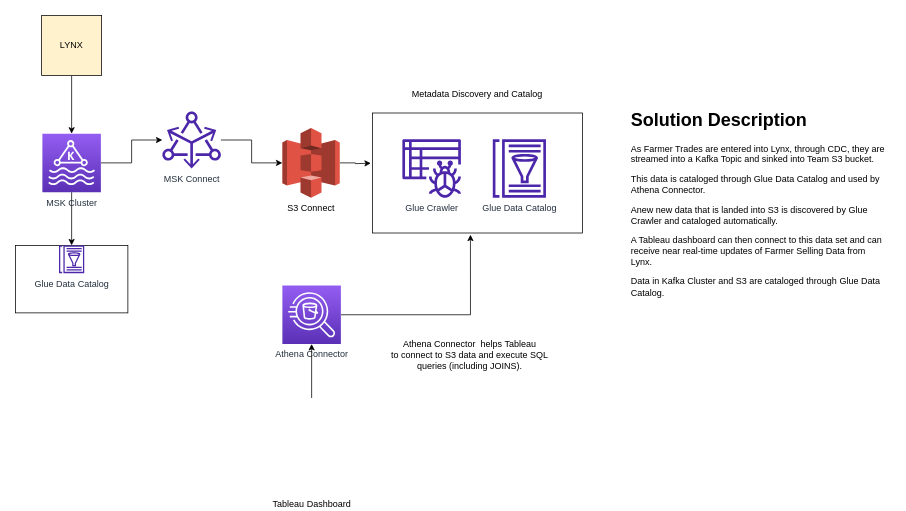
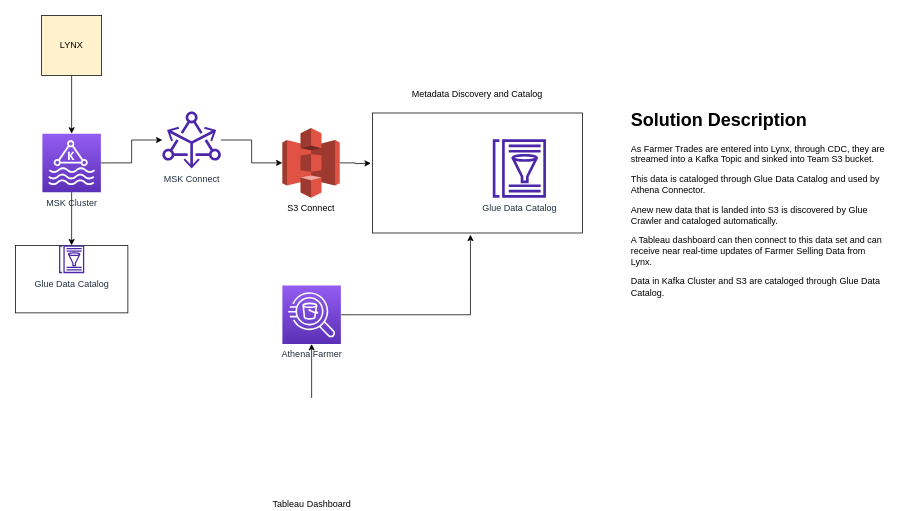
node "Glue Crawler": removed
node "Athena Connector": label "Athena Connector" -> "Athena Farmer"
node "Athena Connector helps Tableau to connect to S3 data and execute SQL queries (including JOINS).": removed
